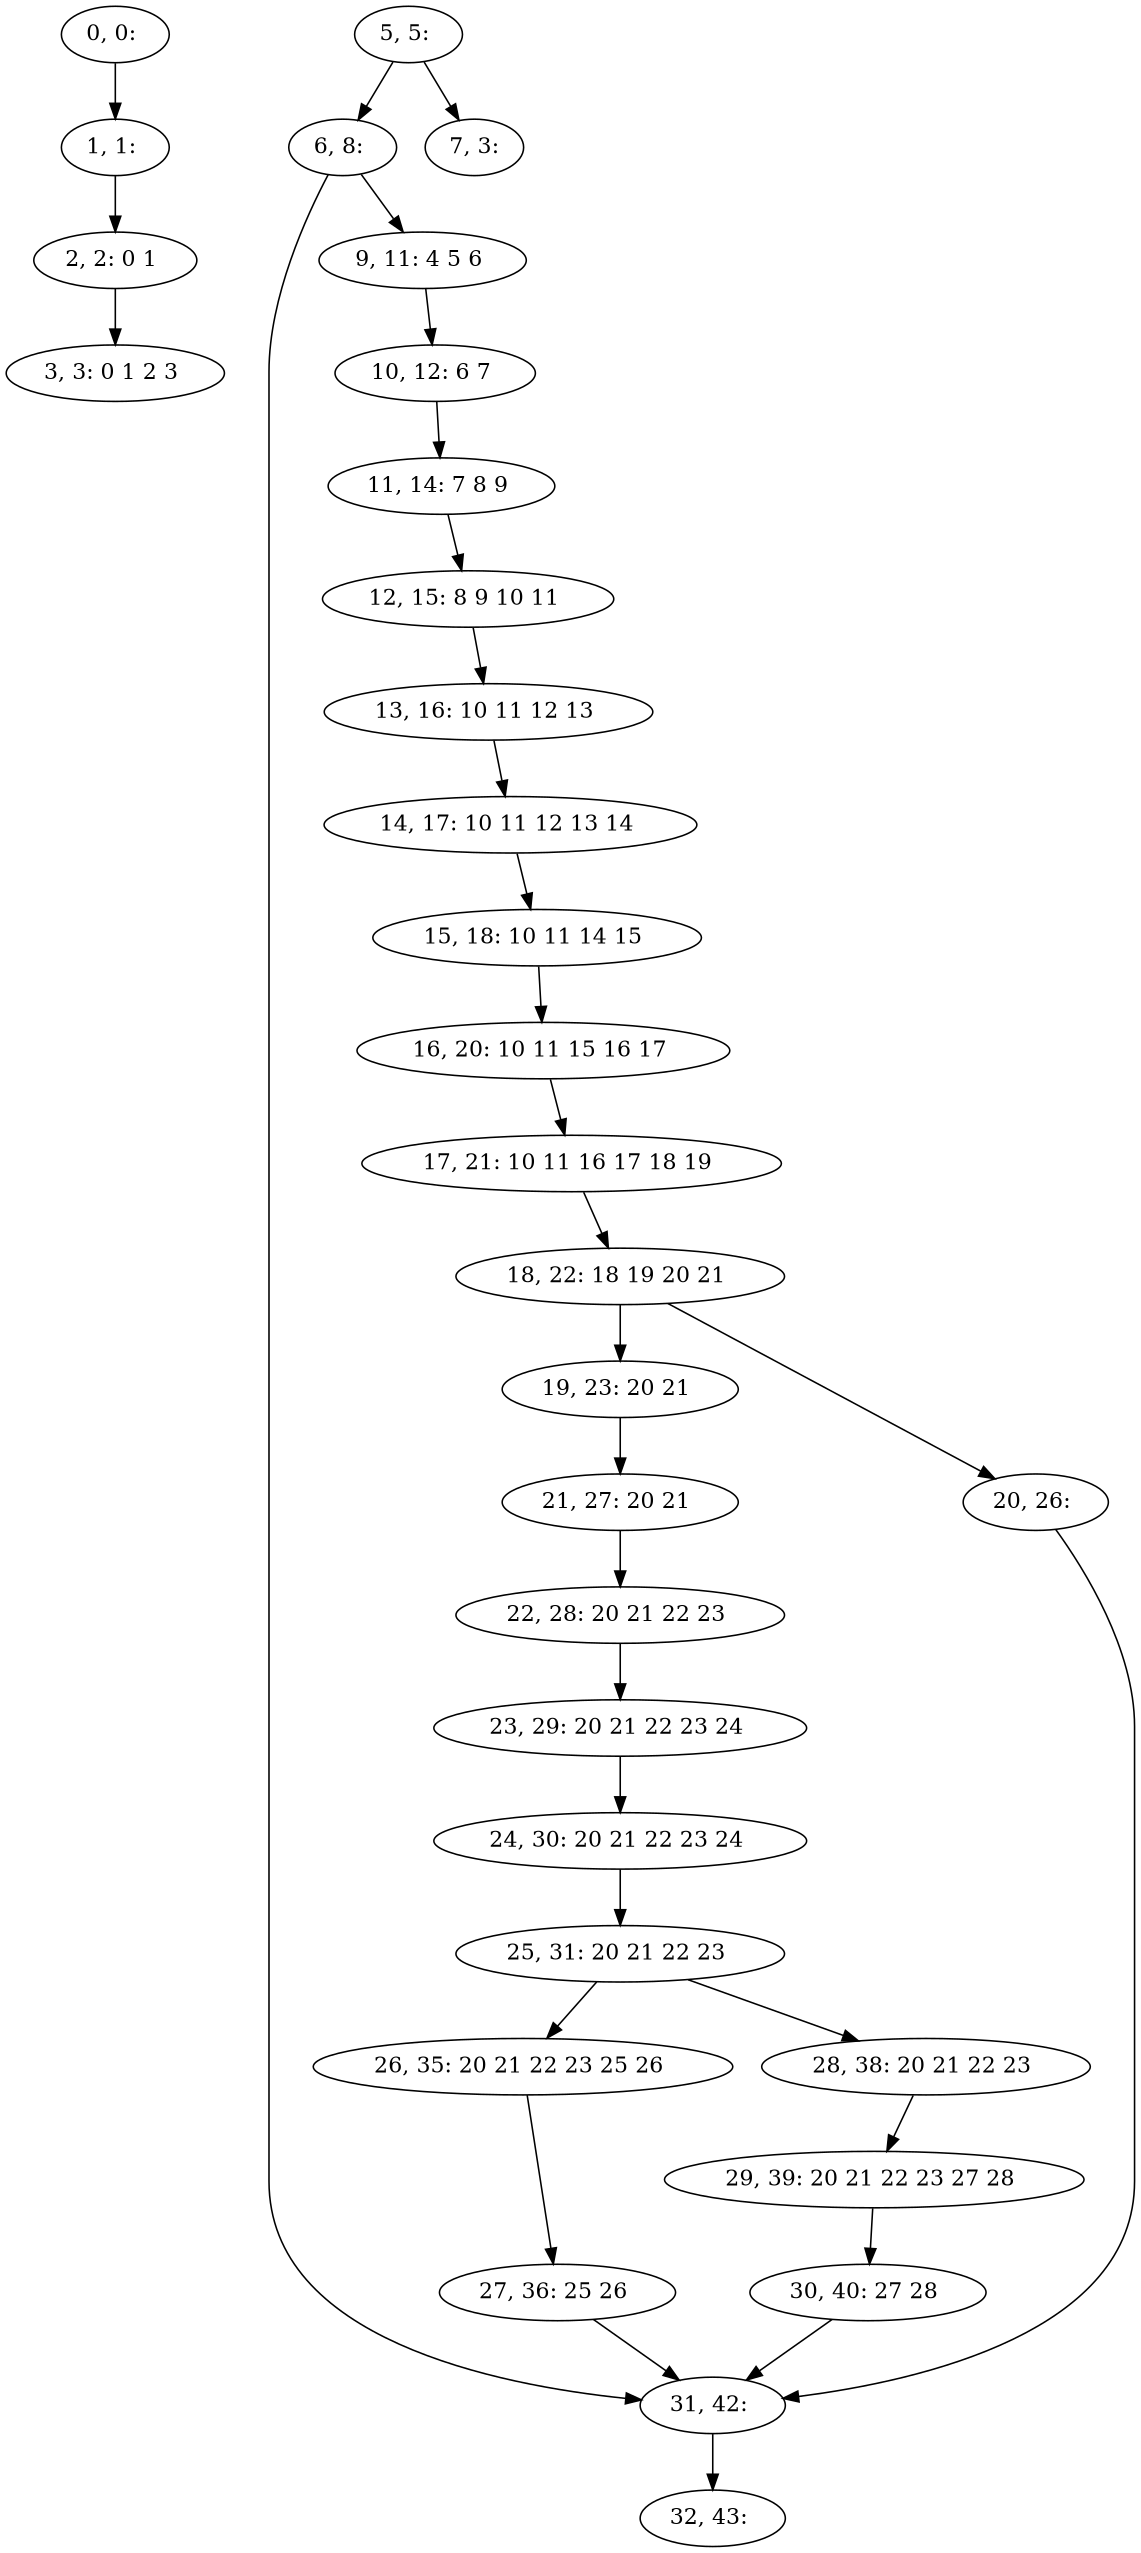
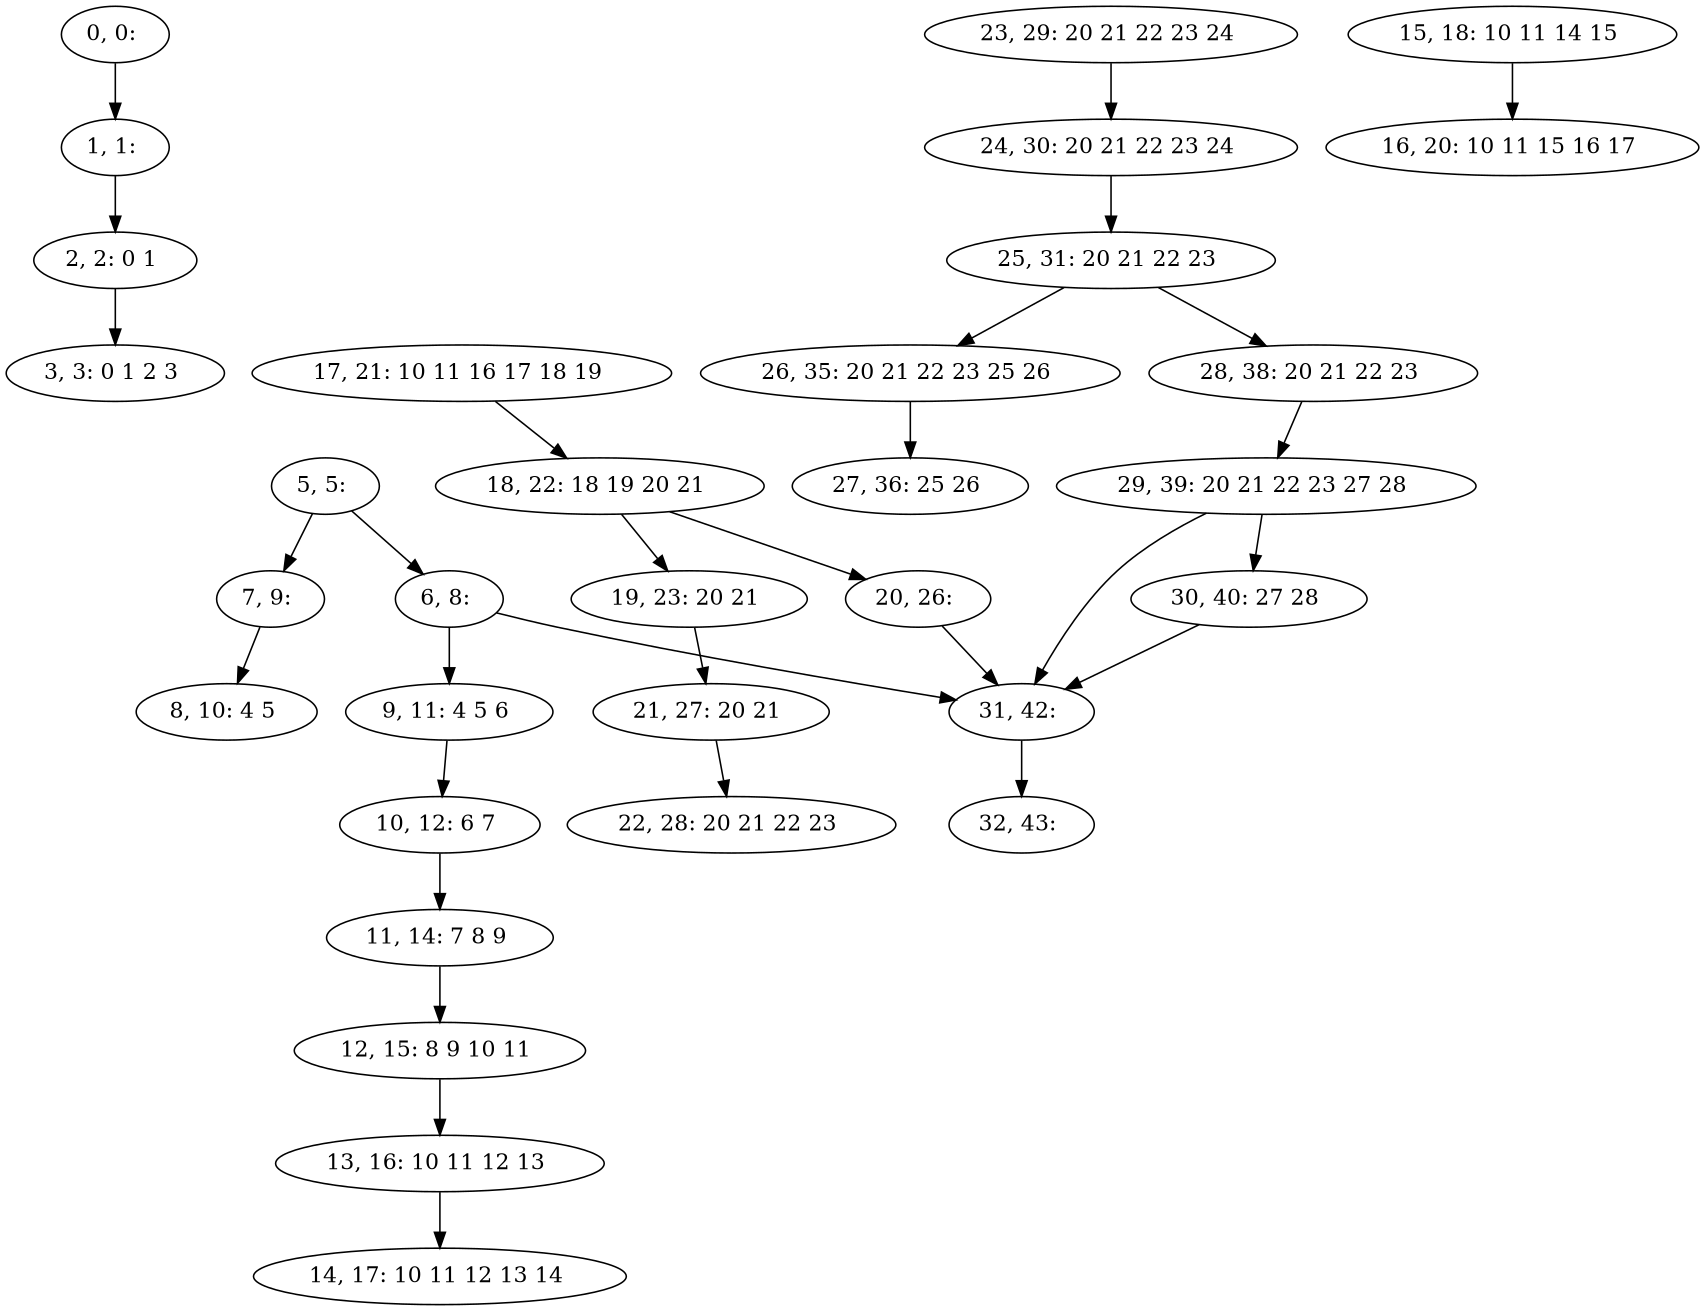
node "7, 3:": label "7, 3:" -> "7, 9:"
node "8, 10: 4 5": added
edge "14, 17: 10 11 12 13 14" -> "15, 18: 10 11 14 15": removed
edge "16, 20: 10 11 15 16 17" -> "17, 21: 10 11 16 17 18 19": removed
edge "22, 28: 20 21 22 23" -> "23, 29: 20 21 22 23 24": removed
edge "27, 36: 25 26" -> "31, 42:": now "29, 39: 20 21 22 23 27 28" -> "31, 42:"
